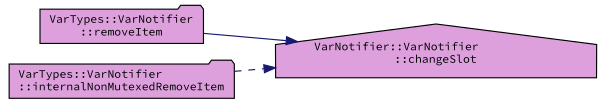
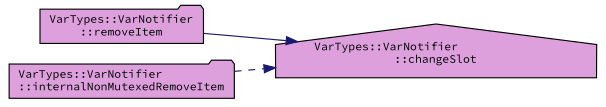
node "VarNotifier::VarNotifier ::changeSlot": label "VarNotifier::VarNotifier ::changeSlot" -> "VarTypes::VarNotifier ::changeSlot"
